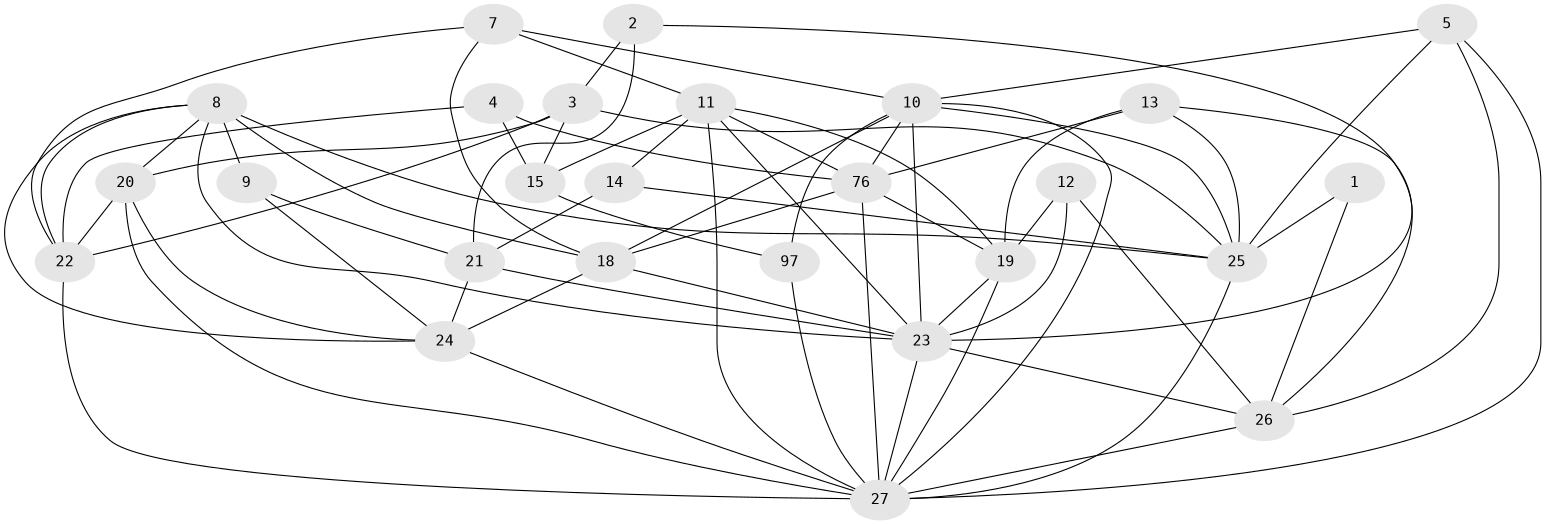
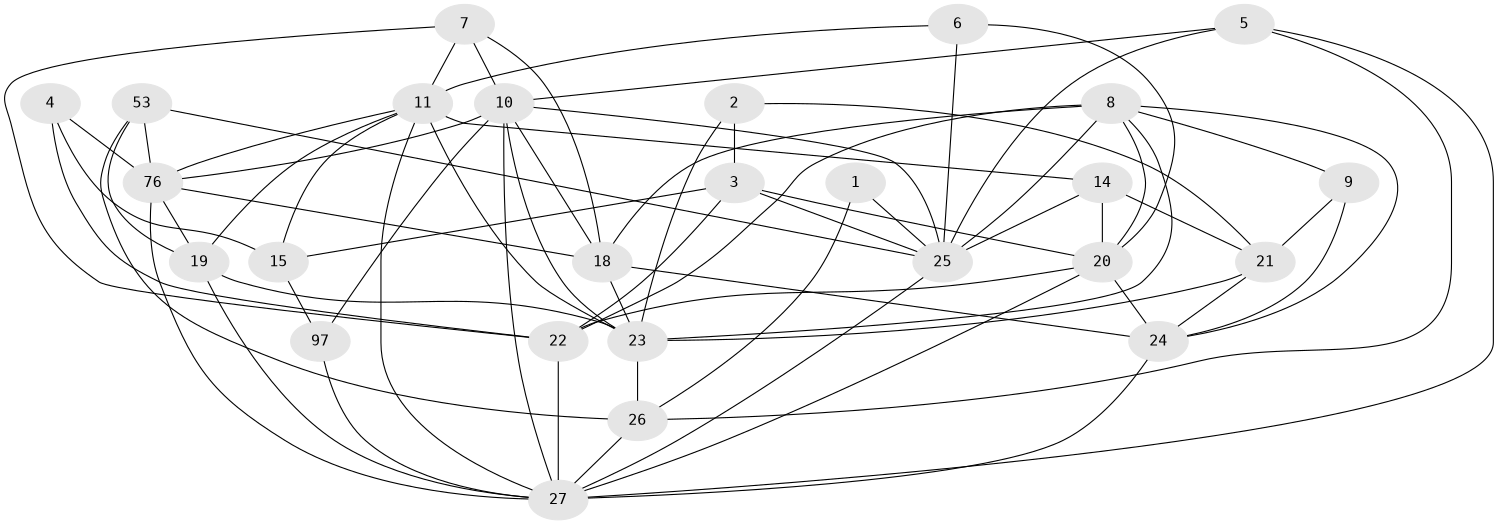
node "6": added
node "13": label "13" -> "53"
node "12": removed
edge "14" -- "20": added
edge "23" -- "27": removed
